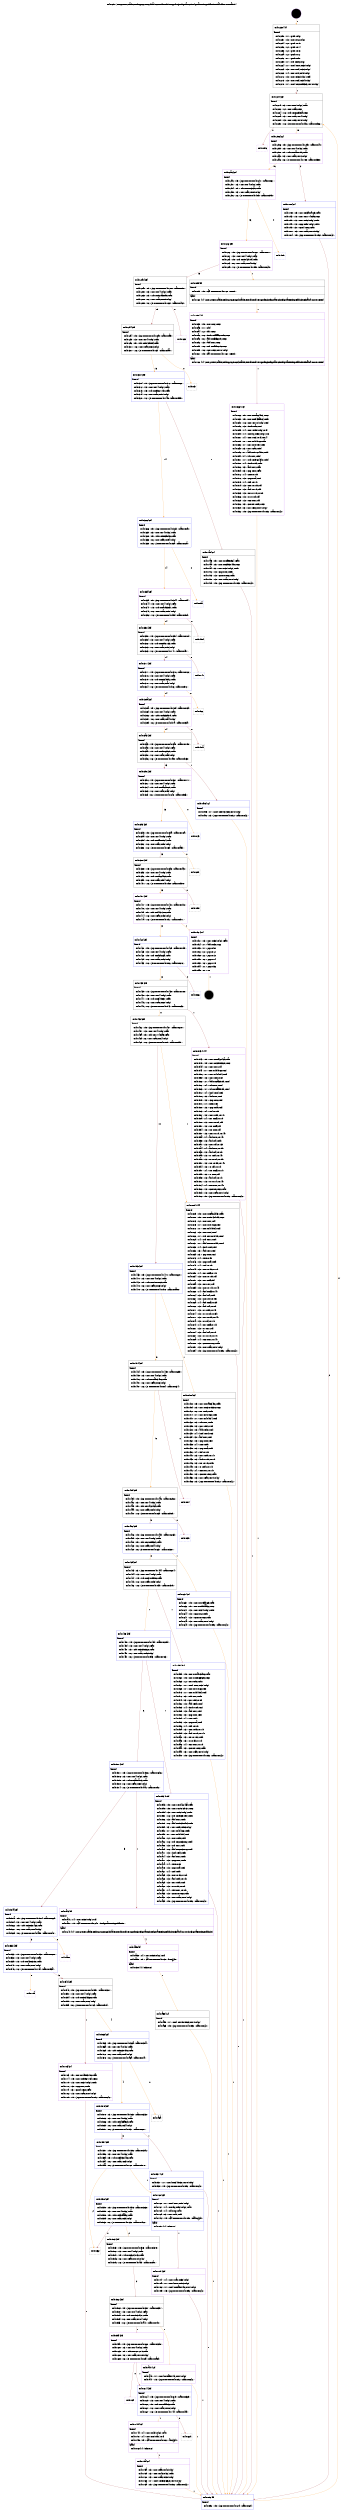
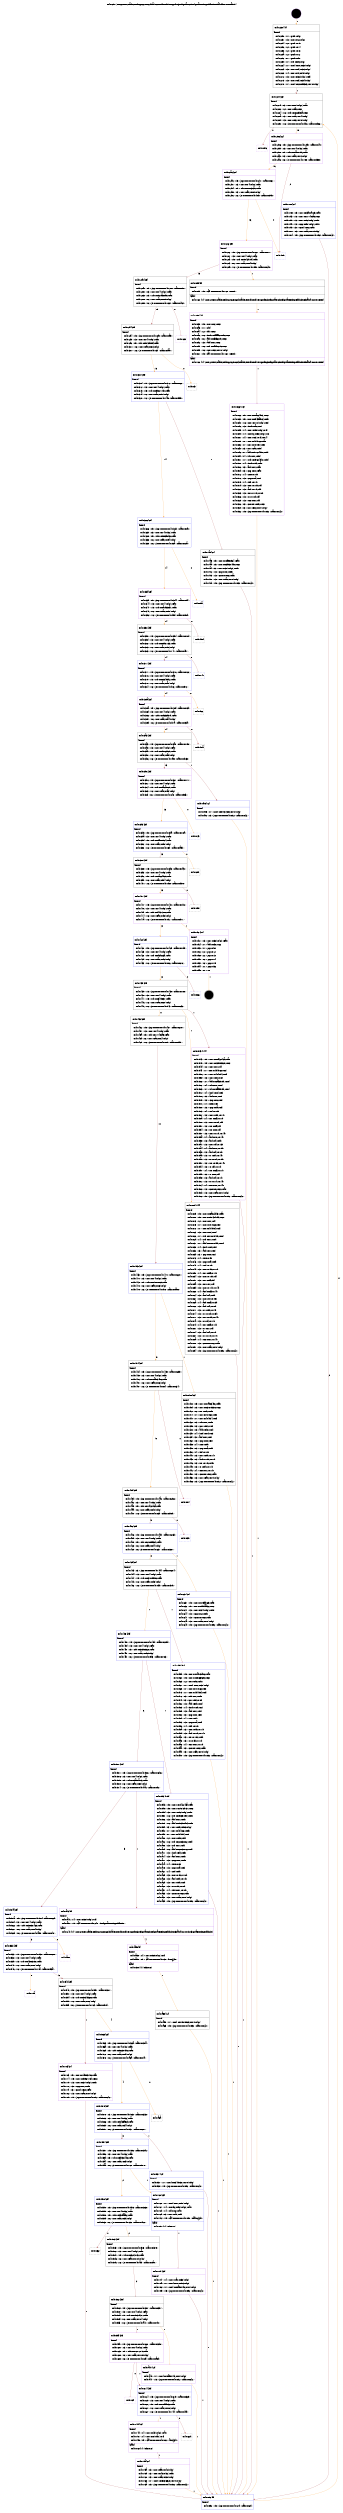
edge "0x401296 [22]" -> "0x4017ee [27]": now "0x401296 [22]" -> "0x401beb"
edge "0x401452 [25]" -> "0x401809 [144]": now "0x401439 [25]" -> "0x401809 [144]"
edge "0x401597 [25]" -> "0x401652": now "0x401597 [25]" -> "0x4015b0 [25]"
